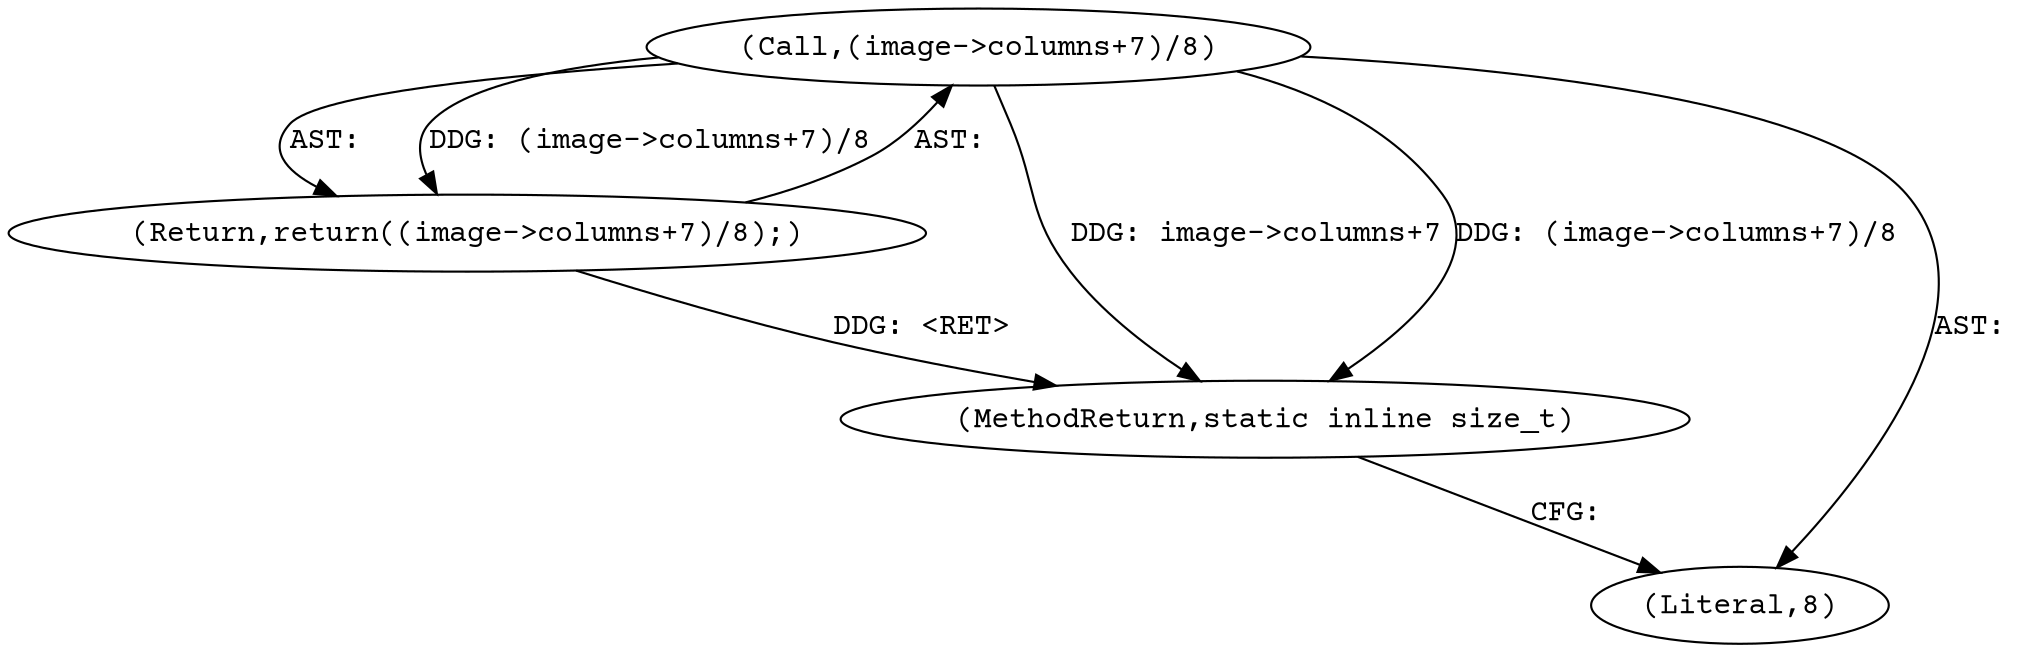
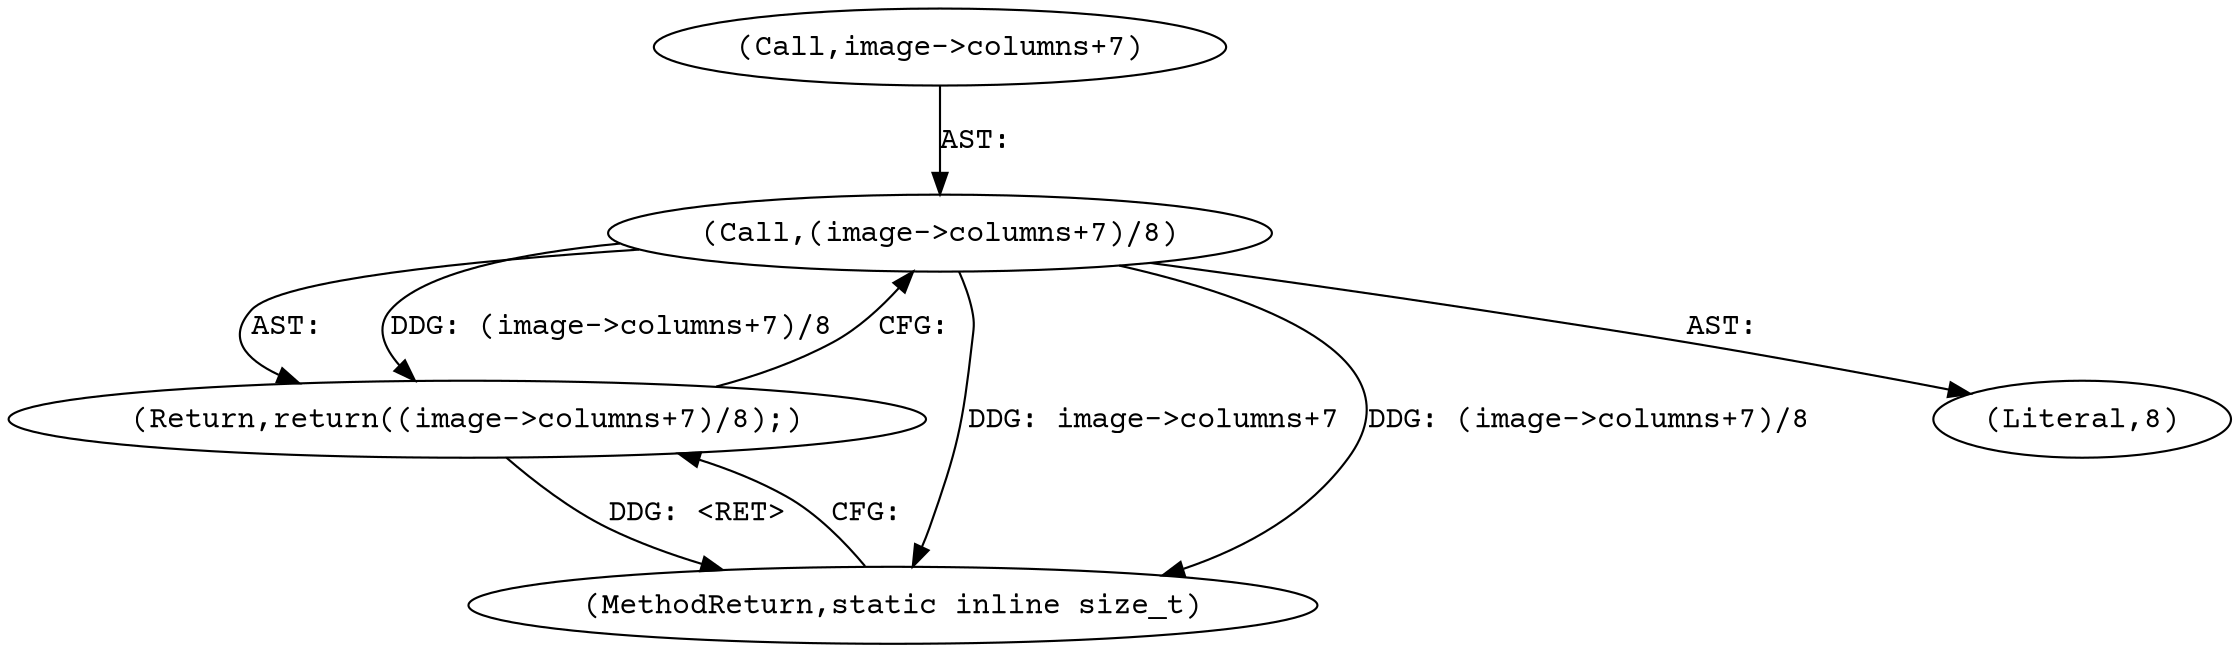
node "(Call,image->columns+7)": added
edge "(Return,return((image->columns+7)/8);)" -> "(Call,(image->columns+7)/8)": label "AST: " -> "CFG: "
edge "(MethodReturn,static inline size_t)" -> "(Literal,8)": now "(MethodReturn,static inline size_t)" -> "(Return,return((image->columns+7)/8);)"
